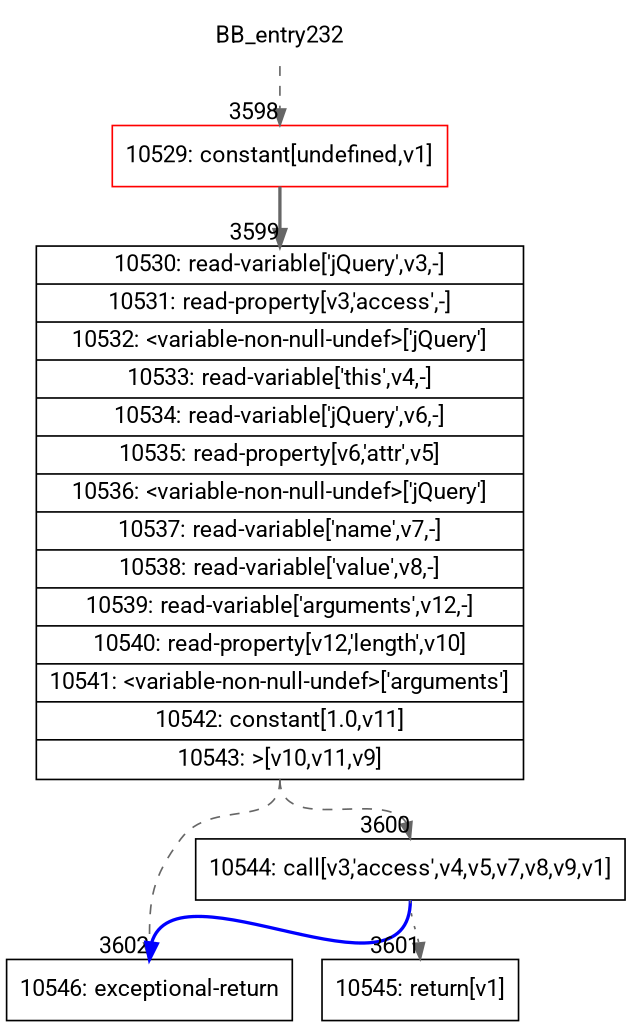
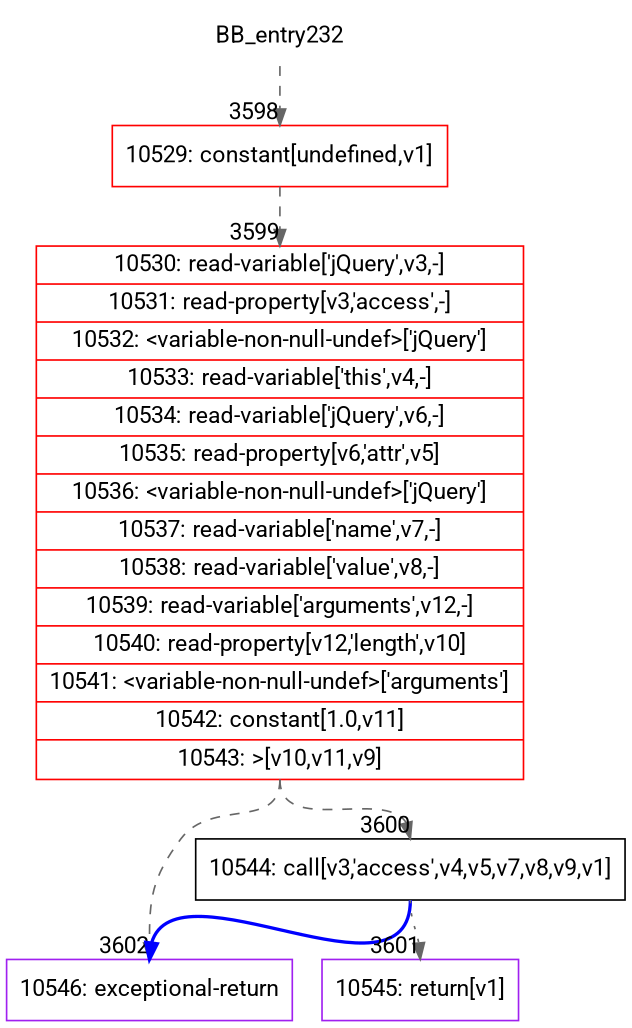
edge "10529: constant[undefined,v1]" -> "10530: read-variable['jQuery',v3,-]": style bold -> dashed
node "10530: read-variable['jQuery',v3,-]": color black -> red
node "10546: exceptional-return": color black -> purple
node "10545: return[v1]": color black -> purple
